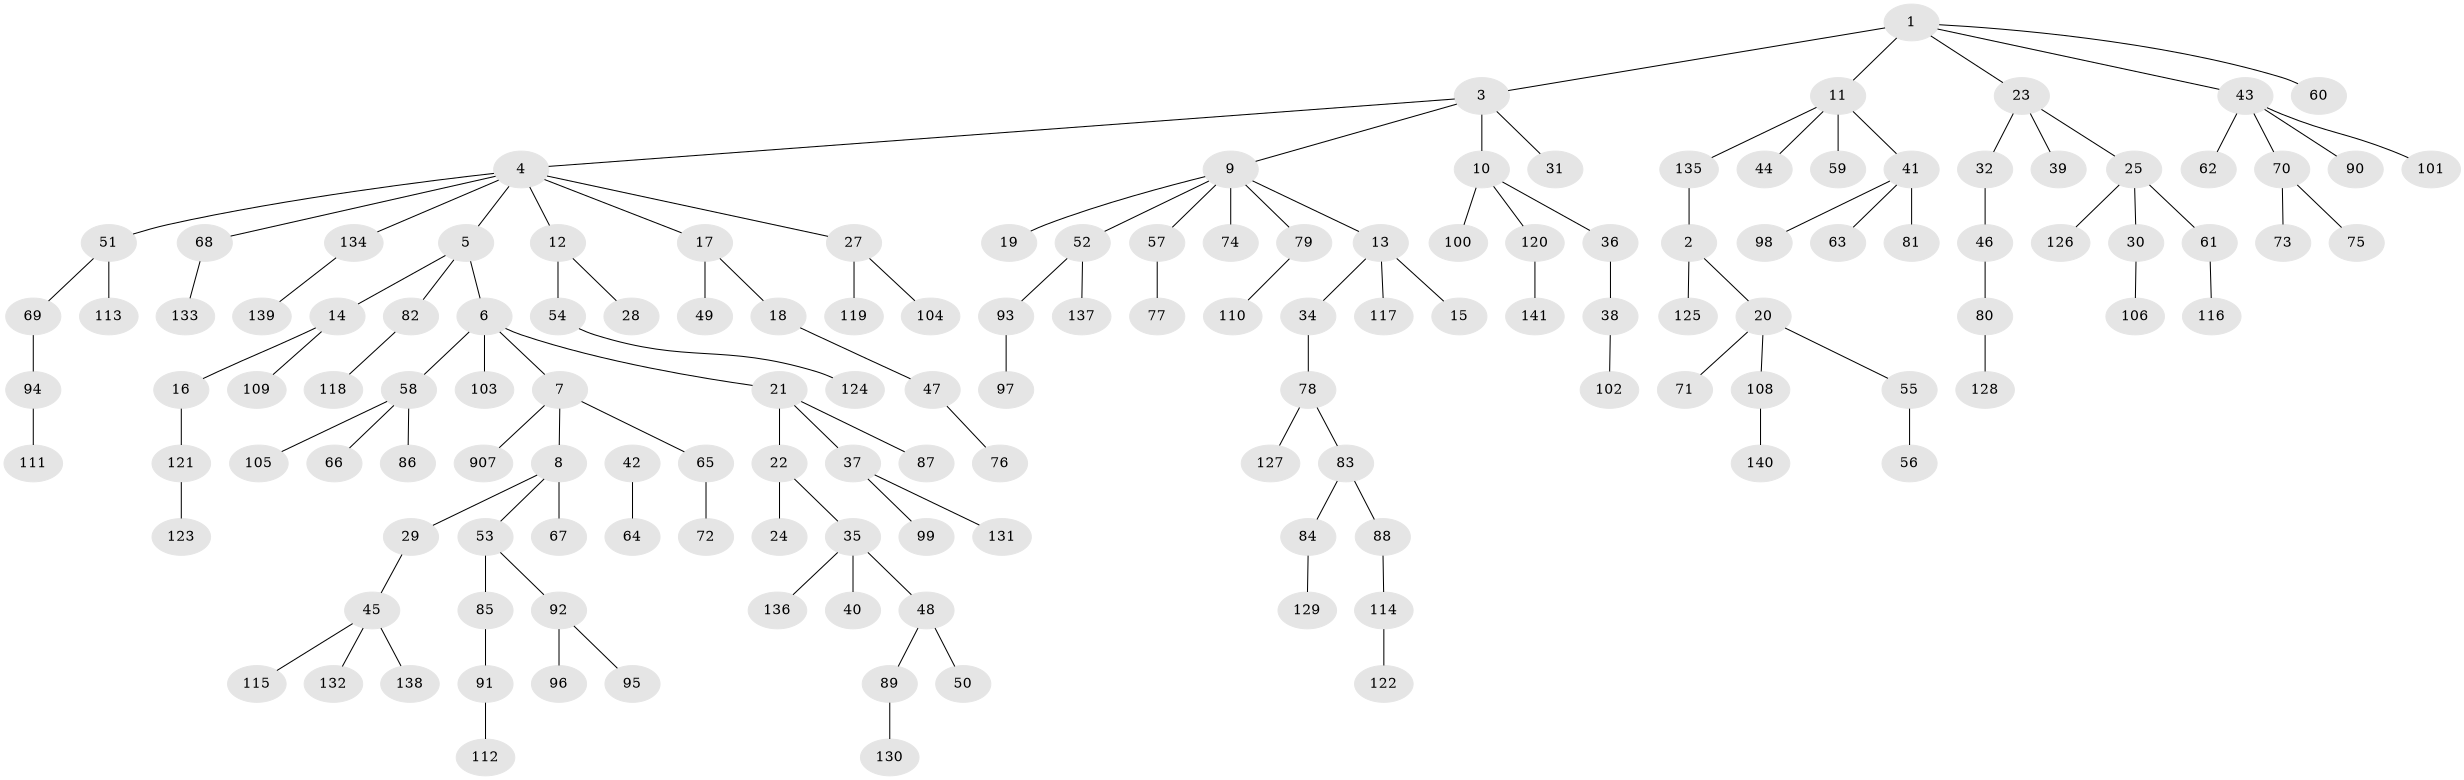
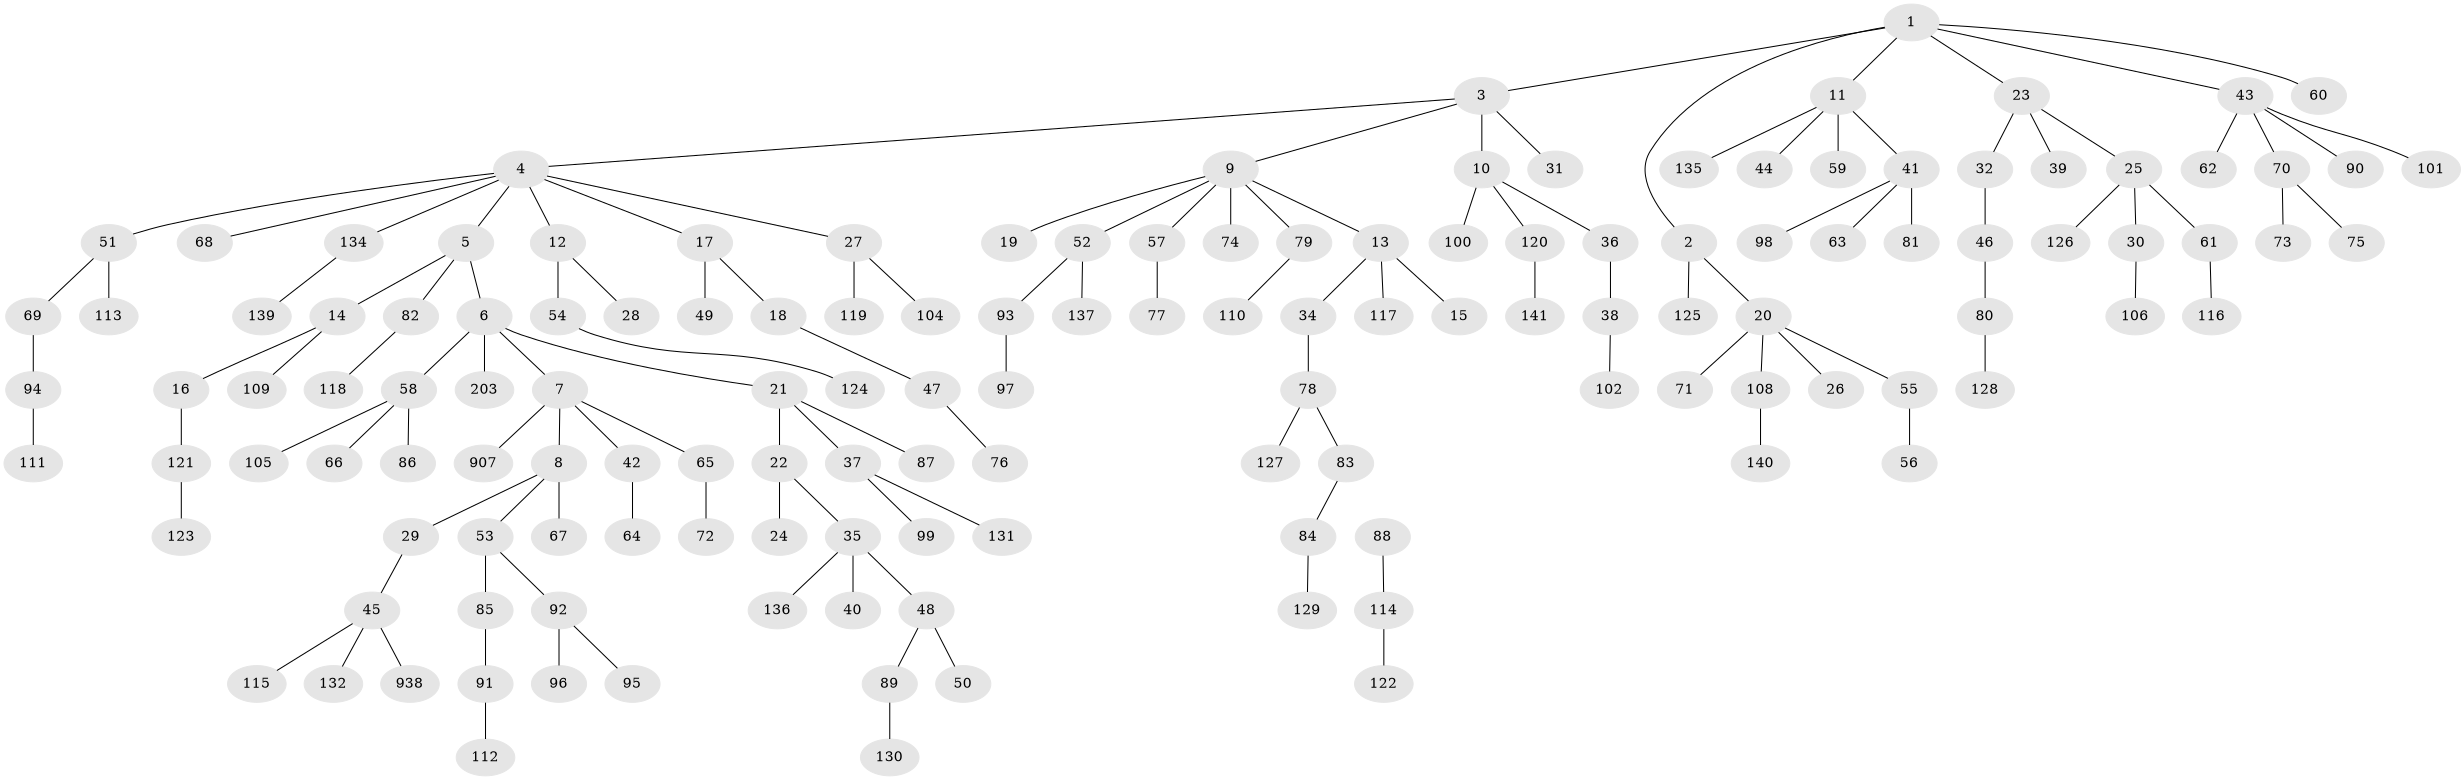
edge "135" -- "2": now "1" -- "2"
node "133": removed
node "103": label "103" -> "203"
node "26": added
edge "7" -- "42": added
edge "83" -- "88": removed
node "138": label "138" -> "938"
